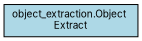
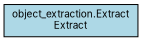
node "object_extraction.Object Extract": label "object_extraction.Object Extract" -> "object_extraction.Extract Extract"
